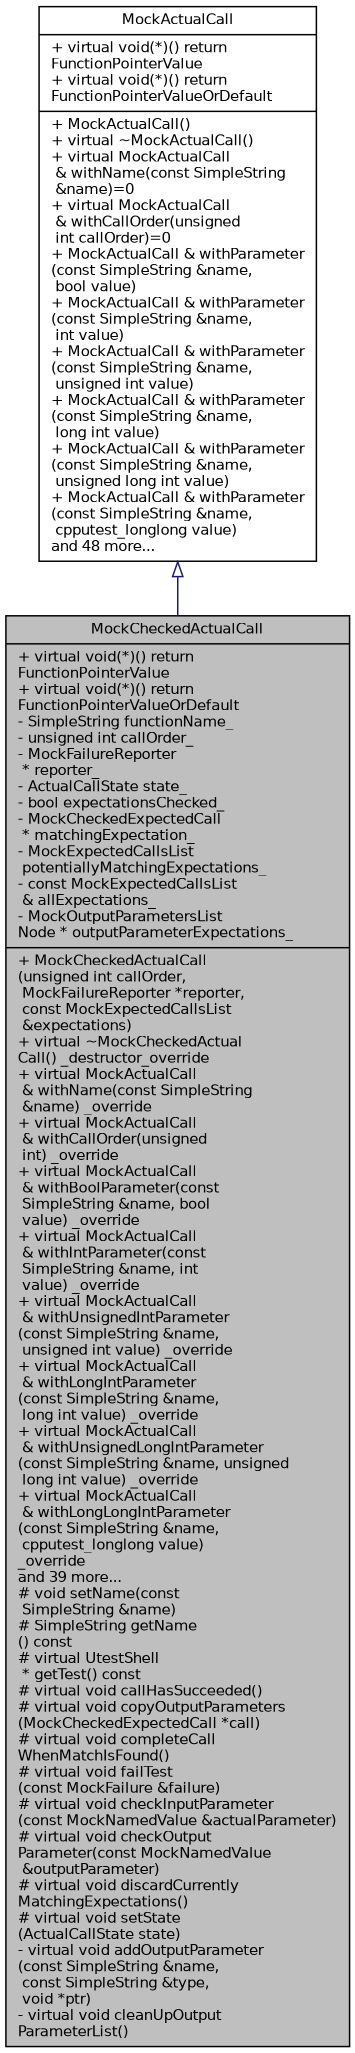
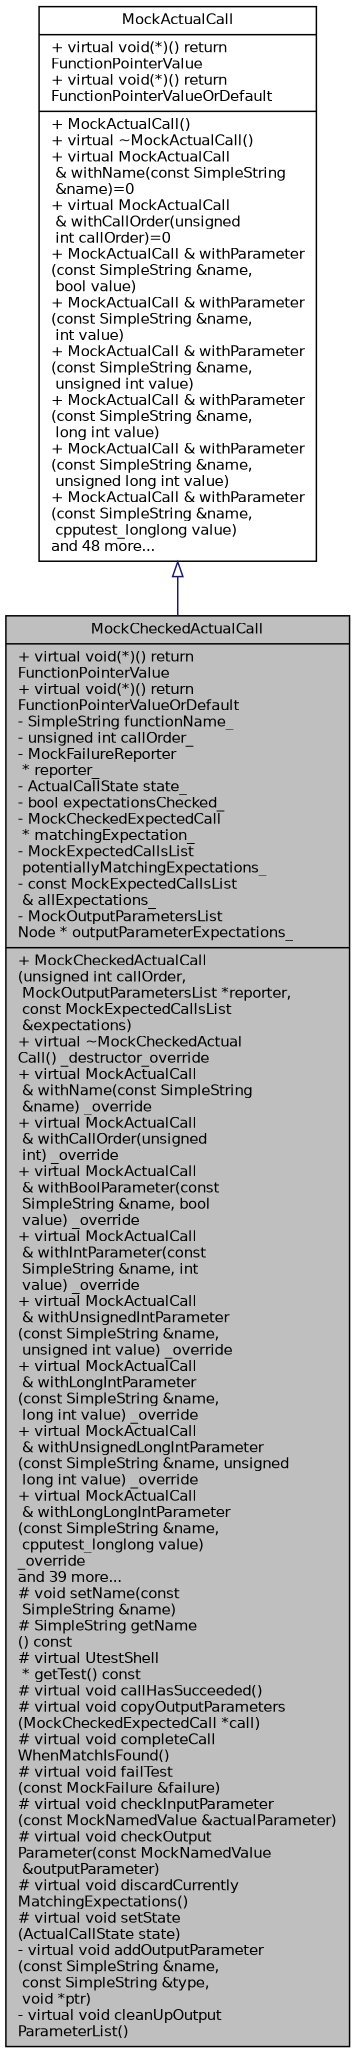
node "MockCheckedActualCall": text "MockFailureReporter *reporter," -> "MockOutputParametersList *reporter,"
